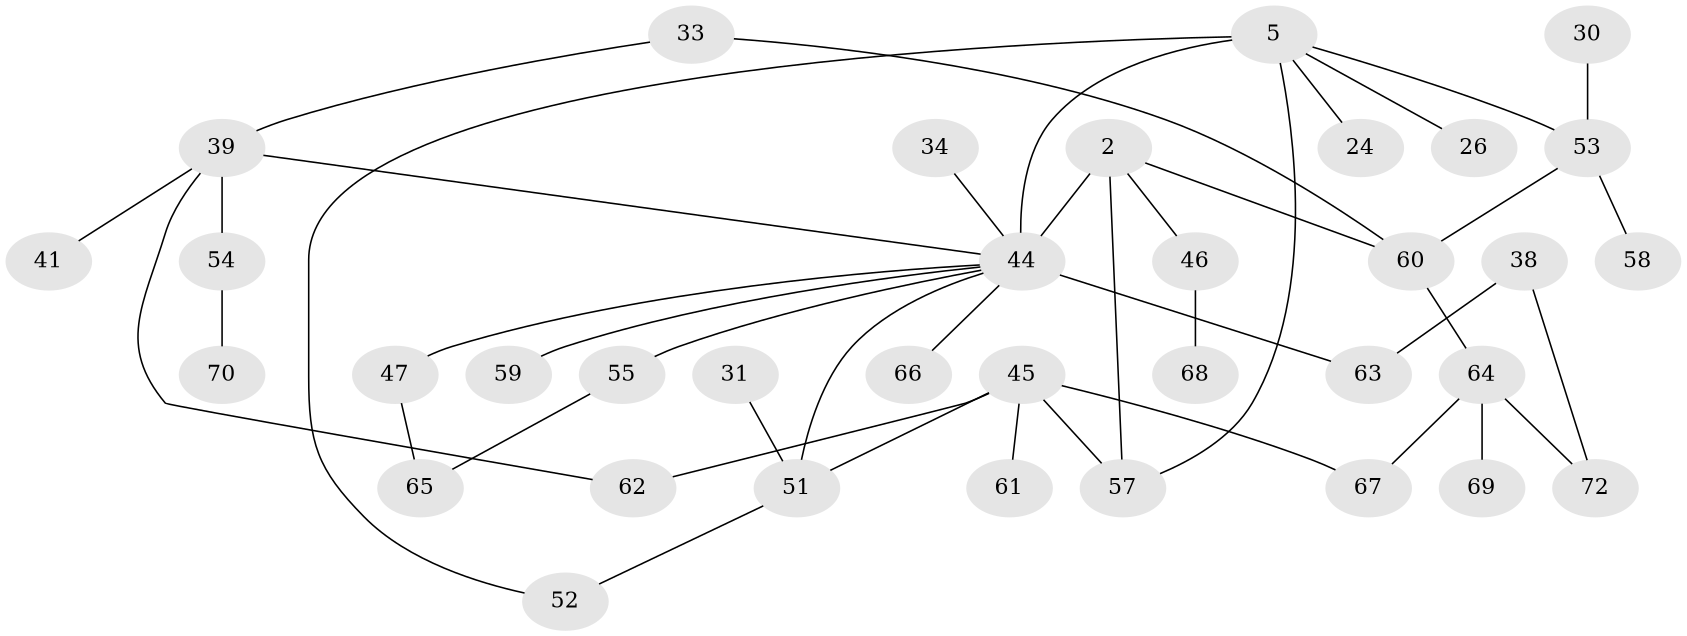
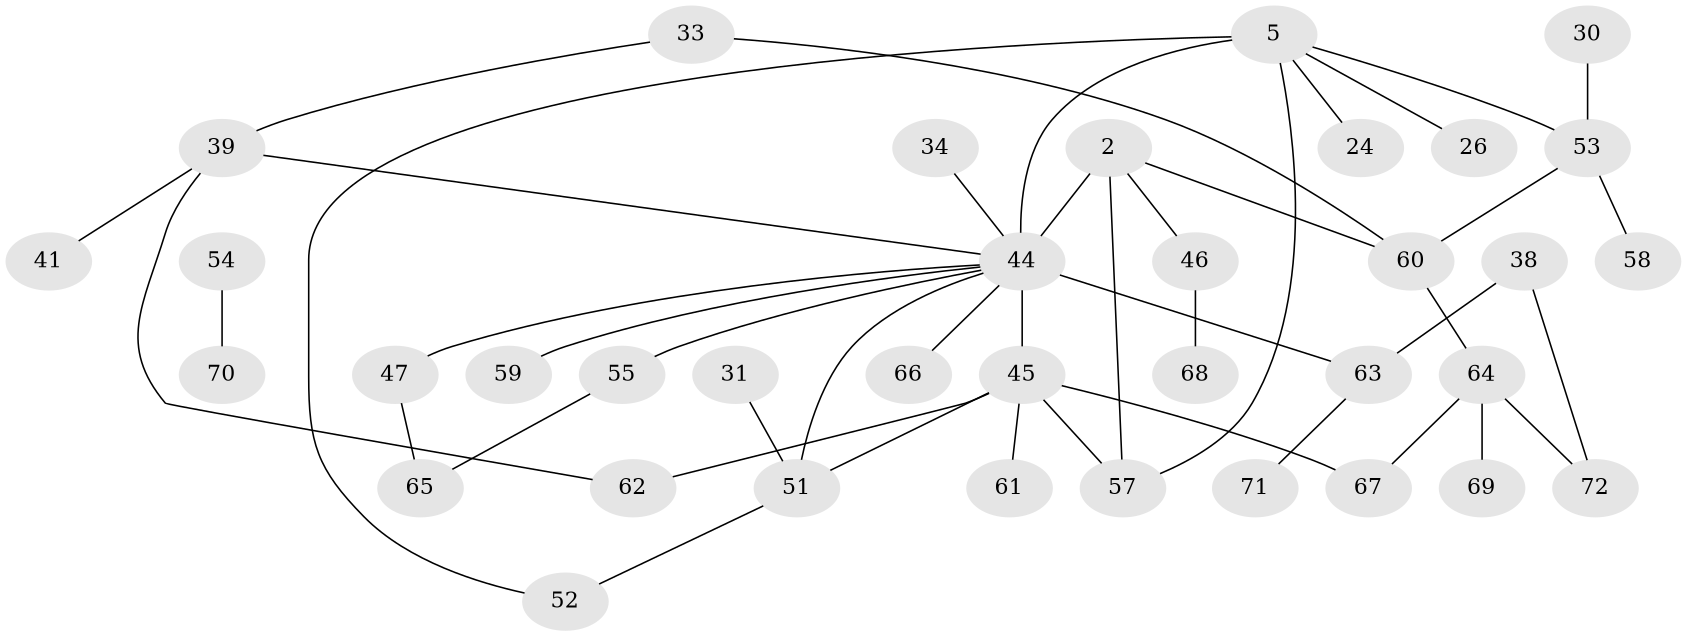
edge "39" -- "54": removed
edge "44" -- "45": added
node "71": added
